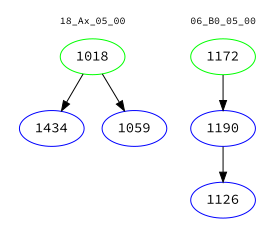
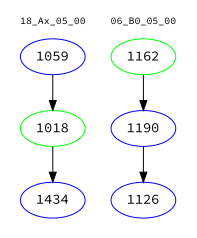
node "1172": label "1172" -> "1162"
edge "1018" -> "1059": reversed
